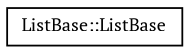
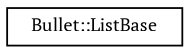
node "ListBase::ListBase": label "ListBase::ListBase" -> "Bullet::ListBase"
